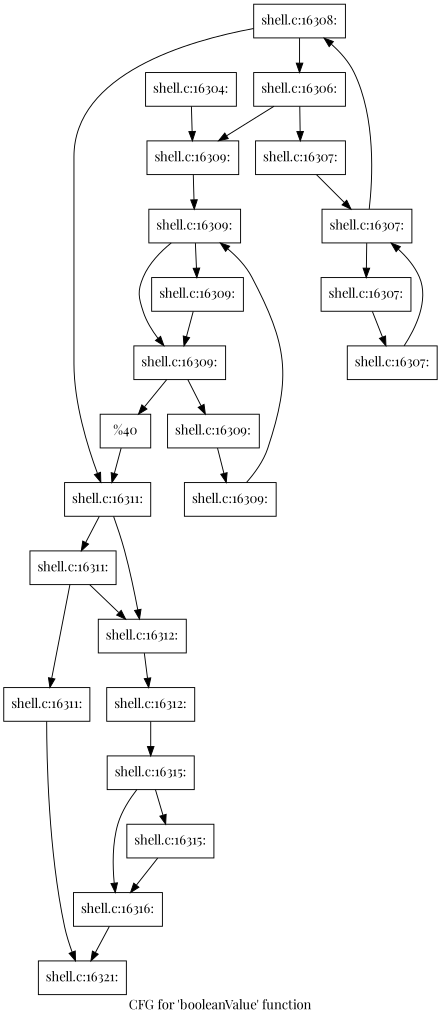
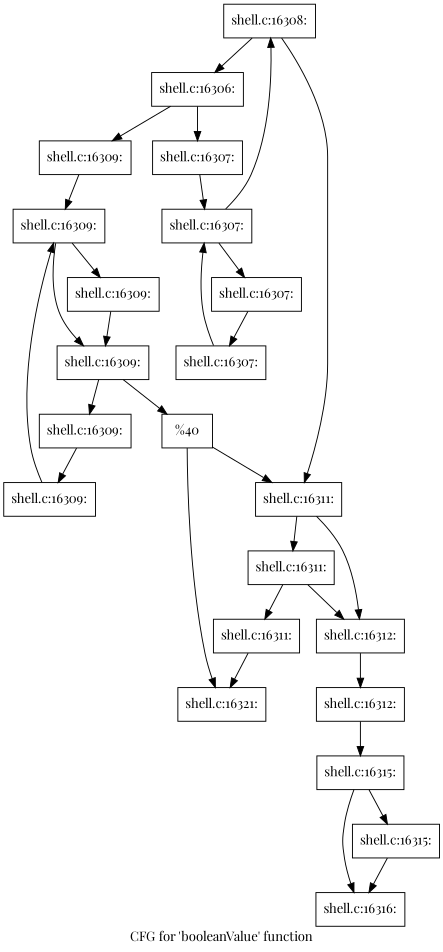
node "shell.c:16304:": removed
edge "shell.c:16316:" -> "shell.c:16321:": now "%40" -> "shell.c:16321:"
